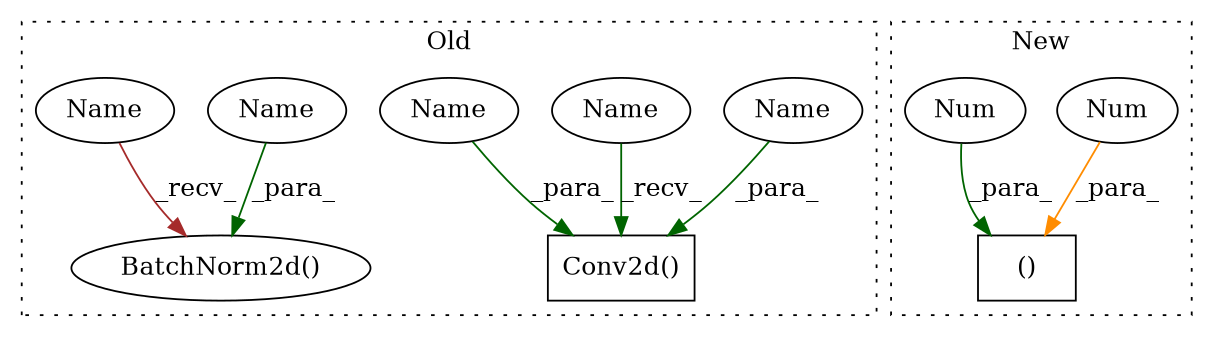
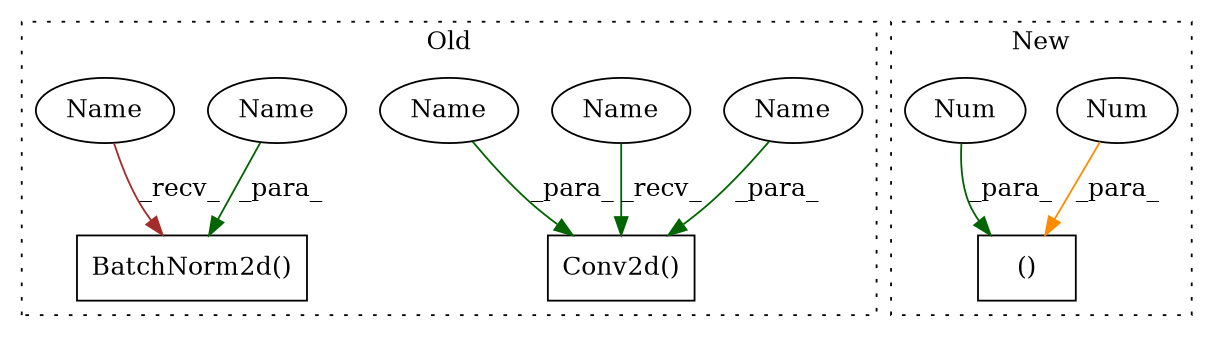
node "BatchNorm2d()": shape ellipse -> box
